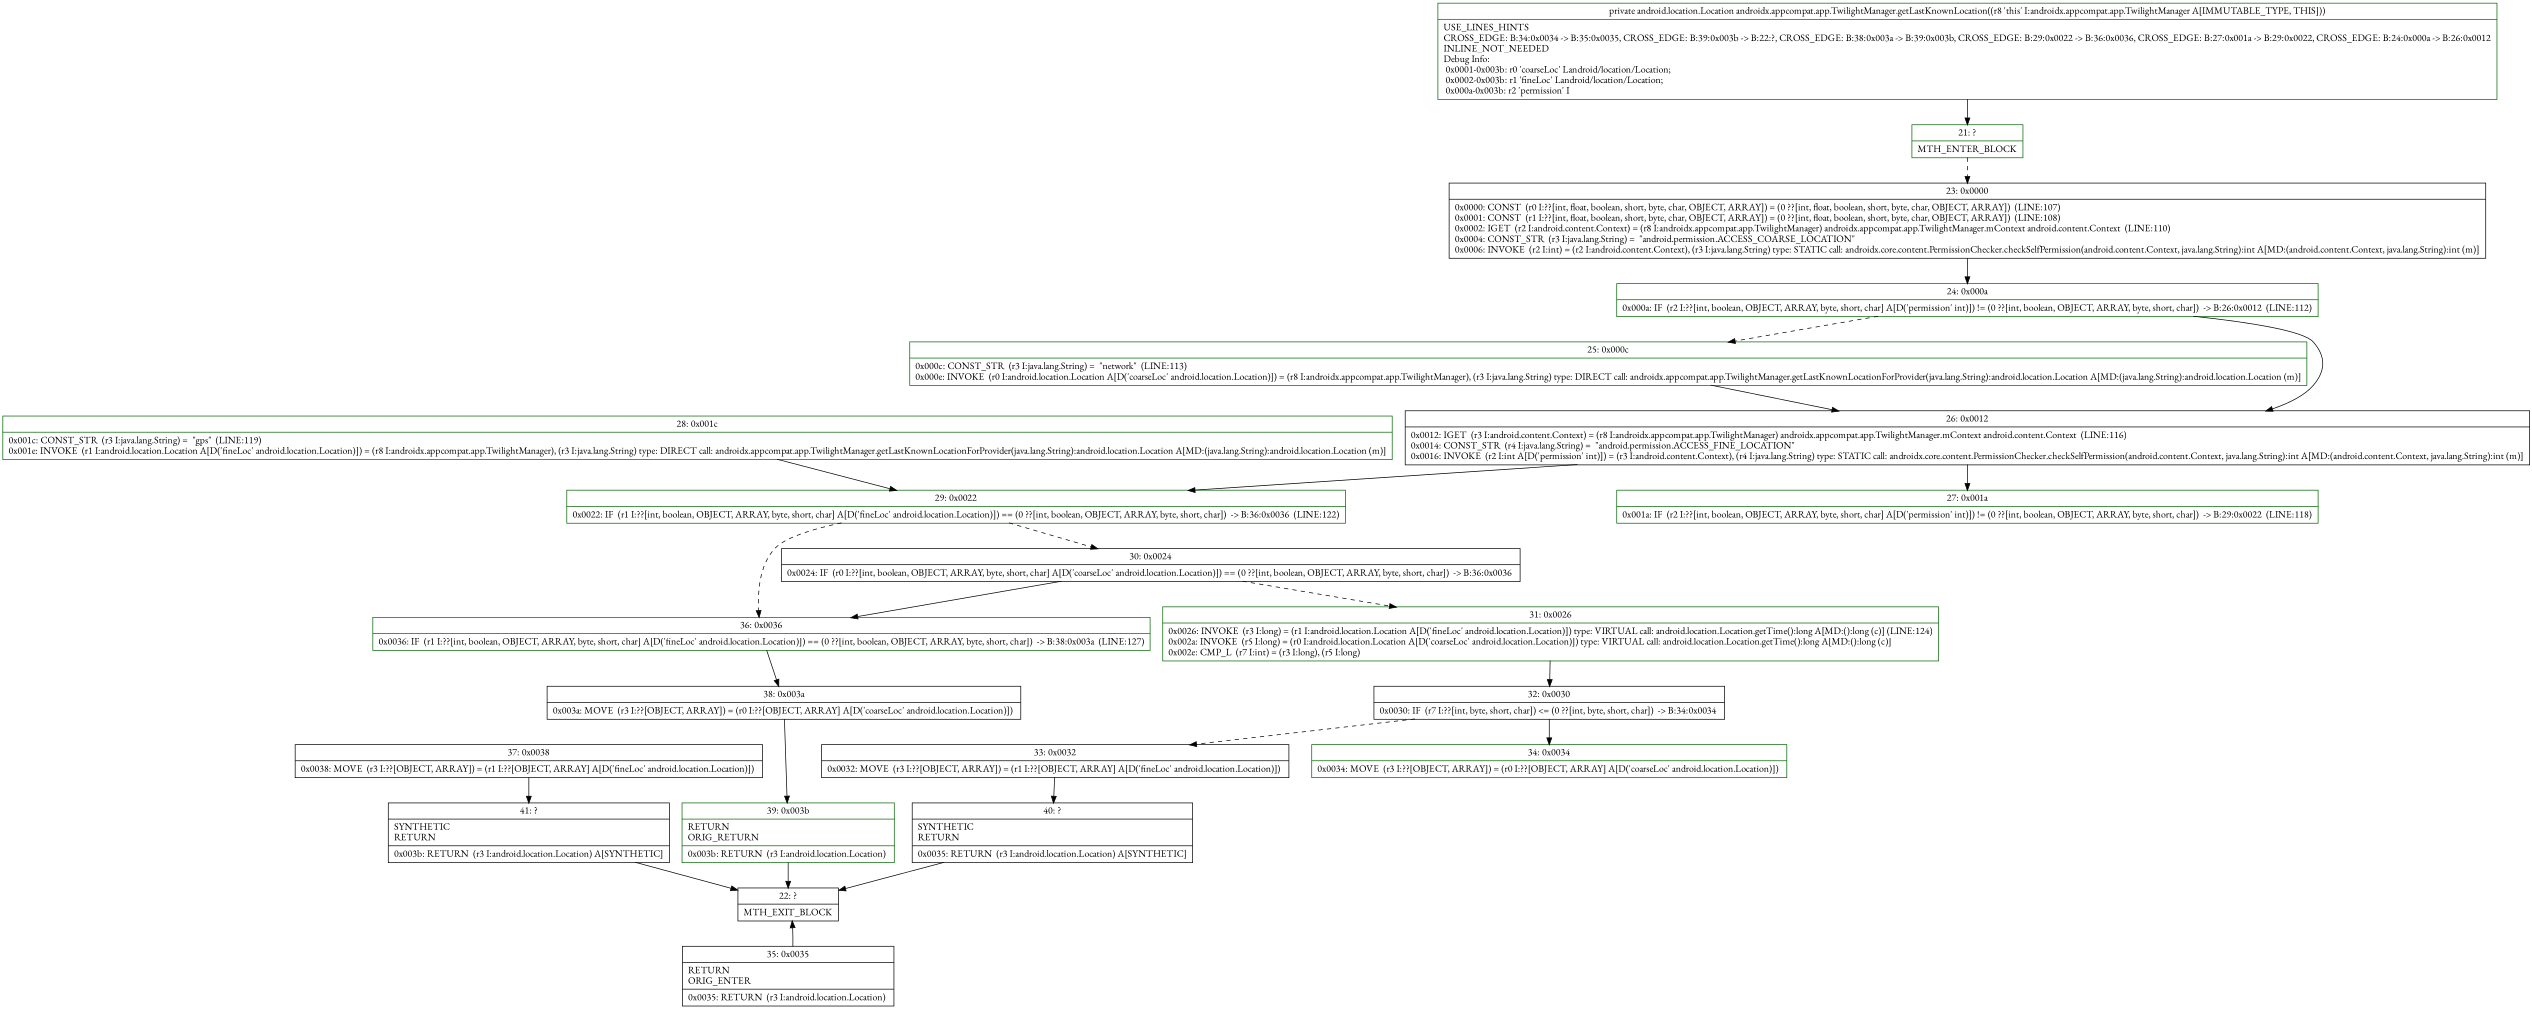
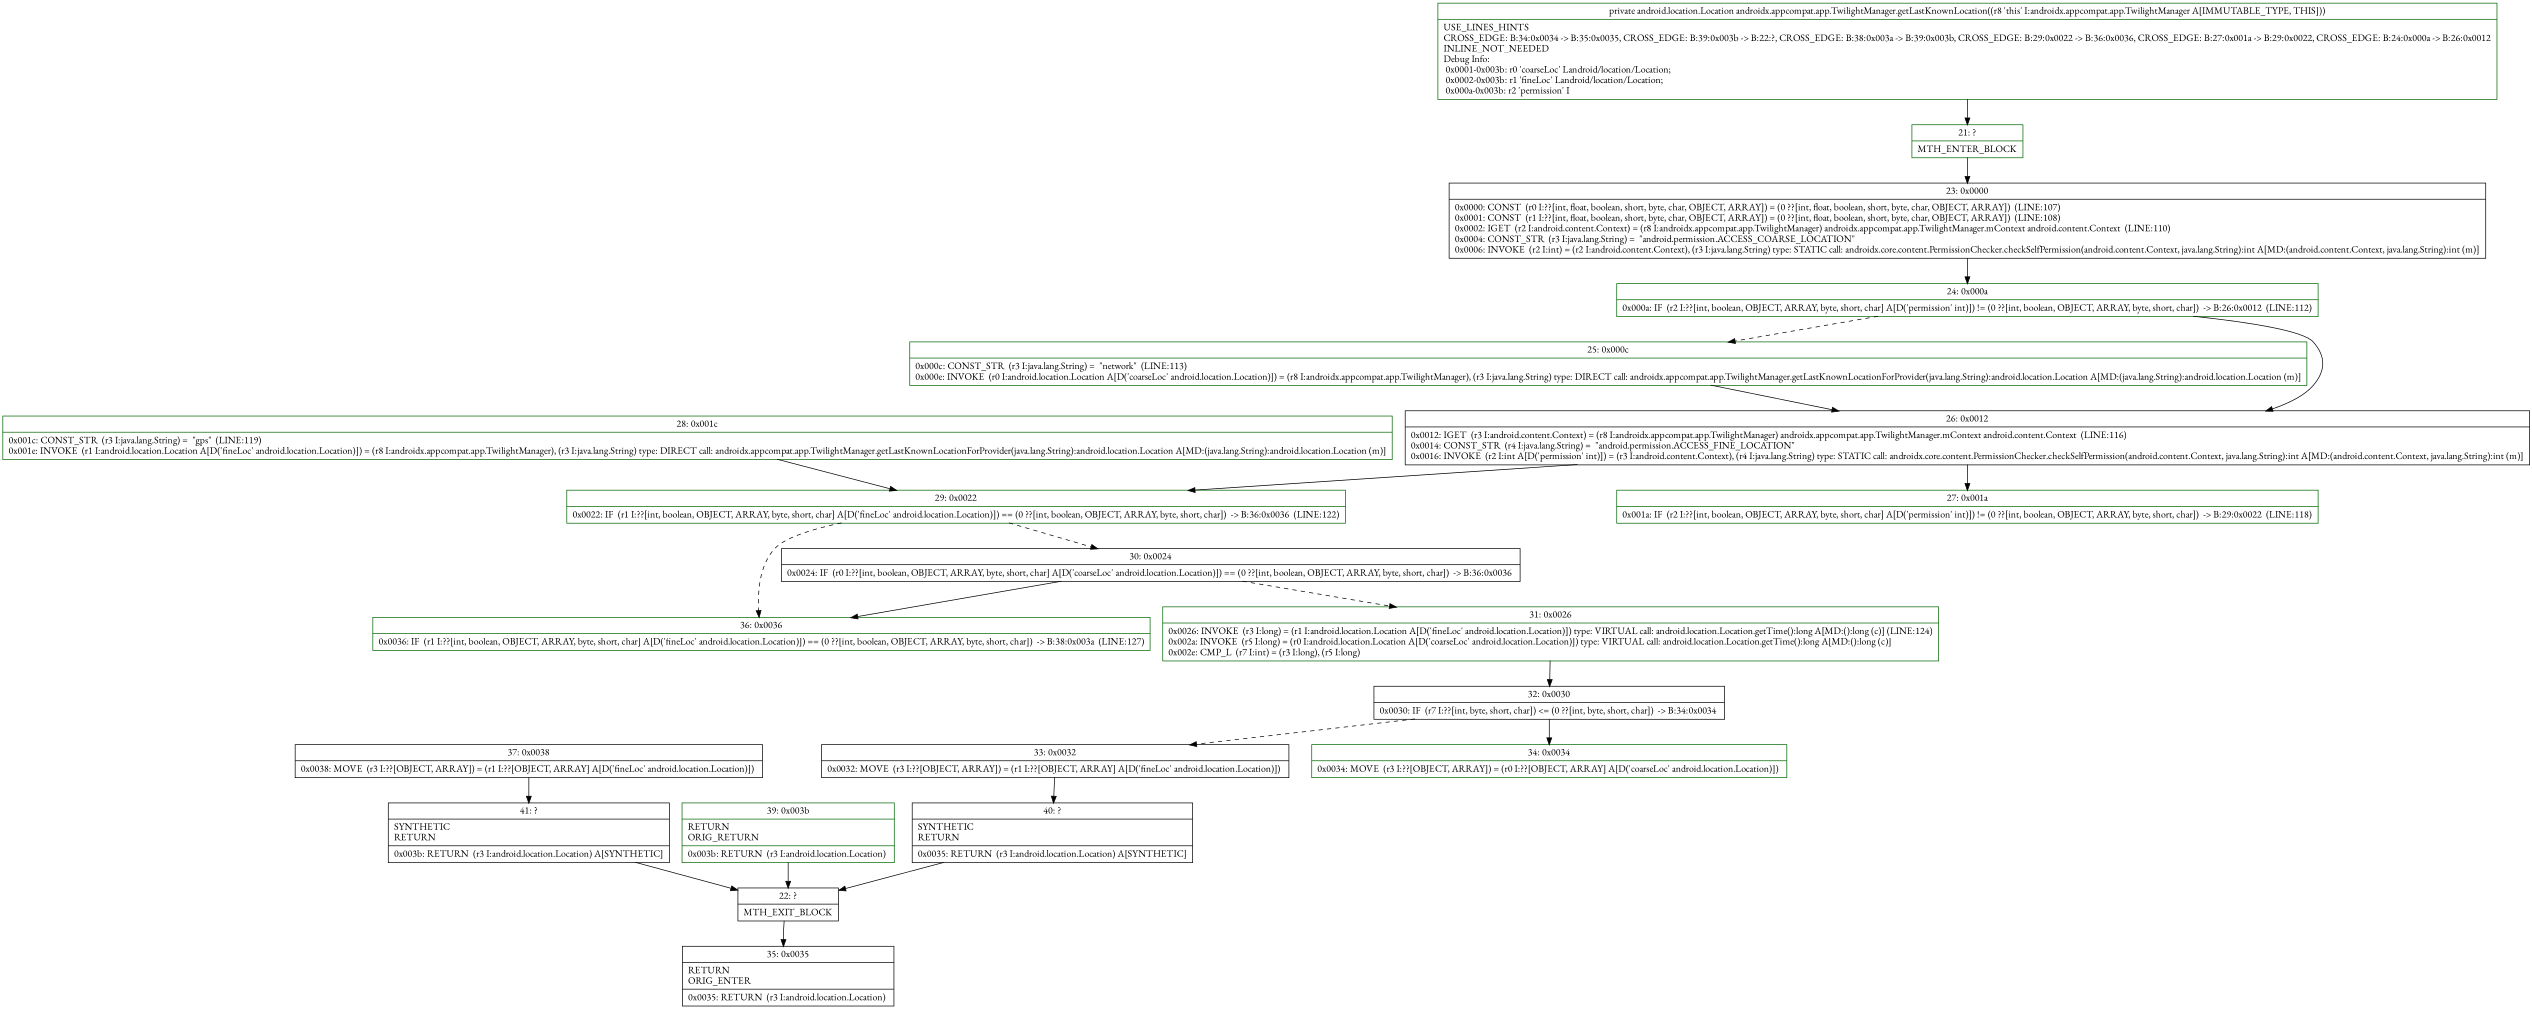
edge "21: ?" -> "23: 0x0000": style dashed -> solid
node "38: 0x003a": removed
edge "35: 0x0035" -> "22: ?": reversed
